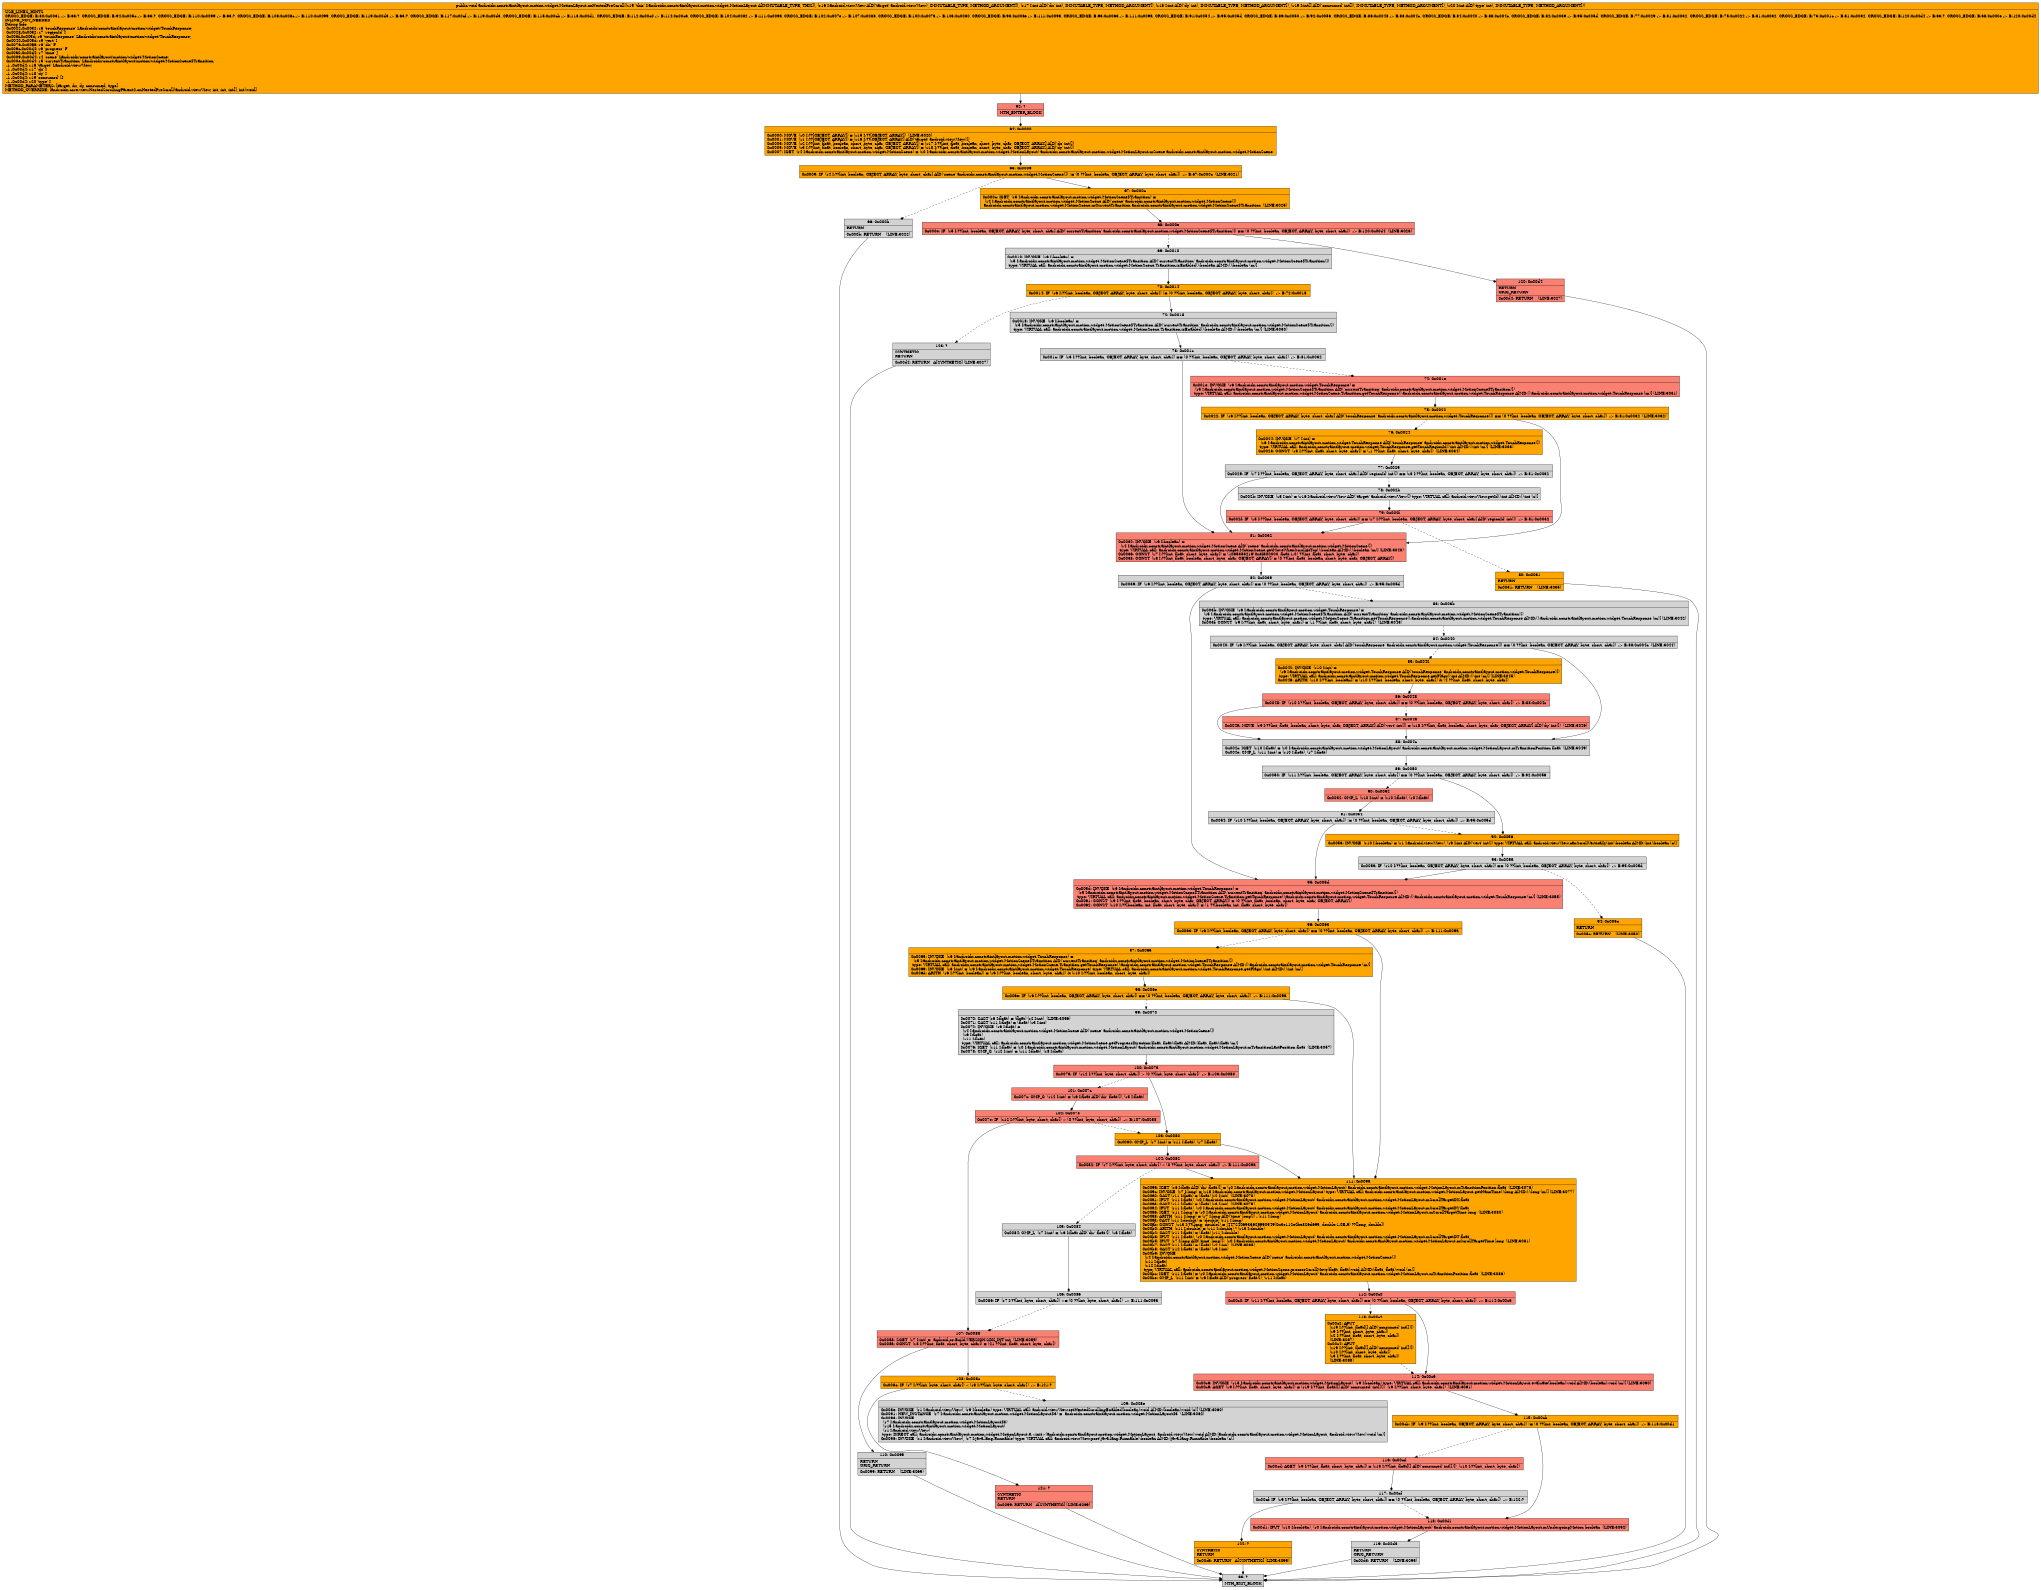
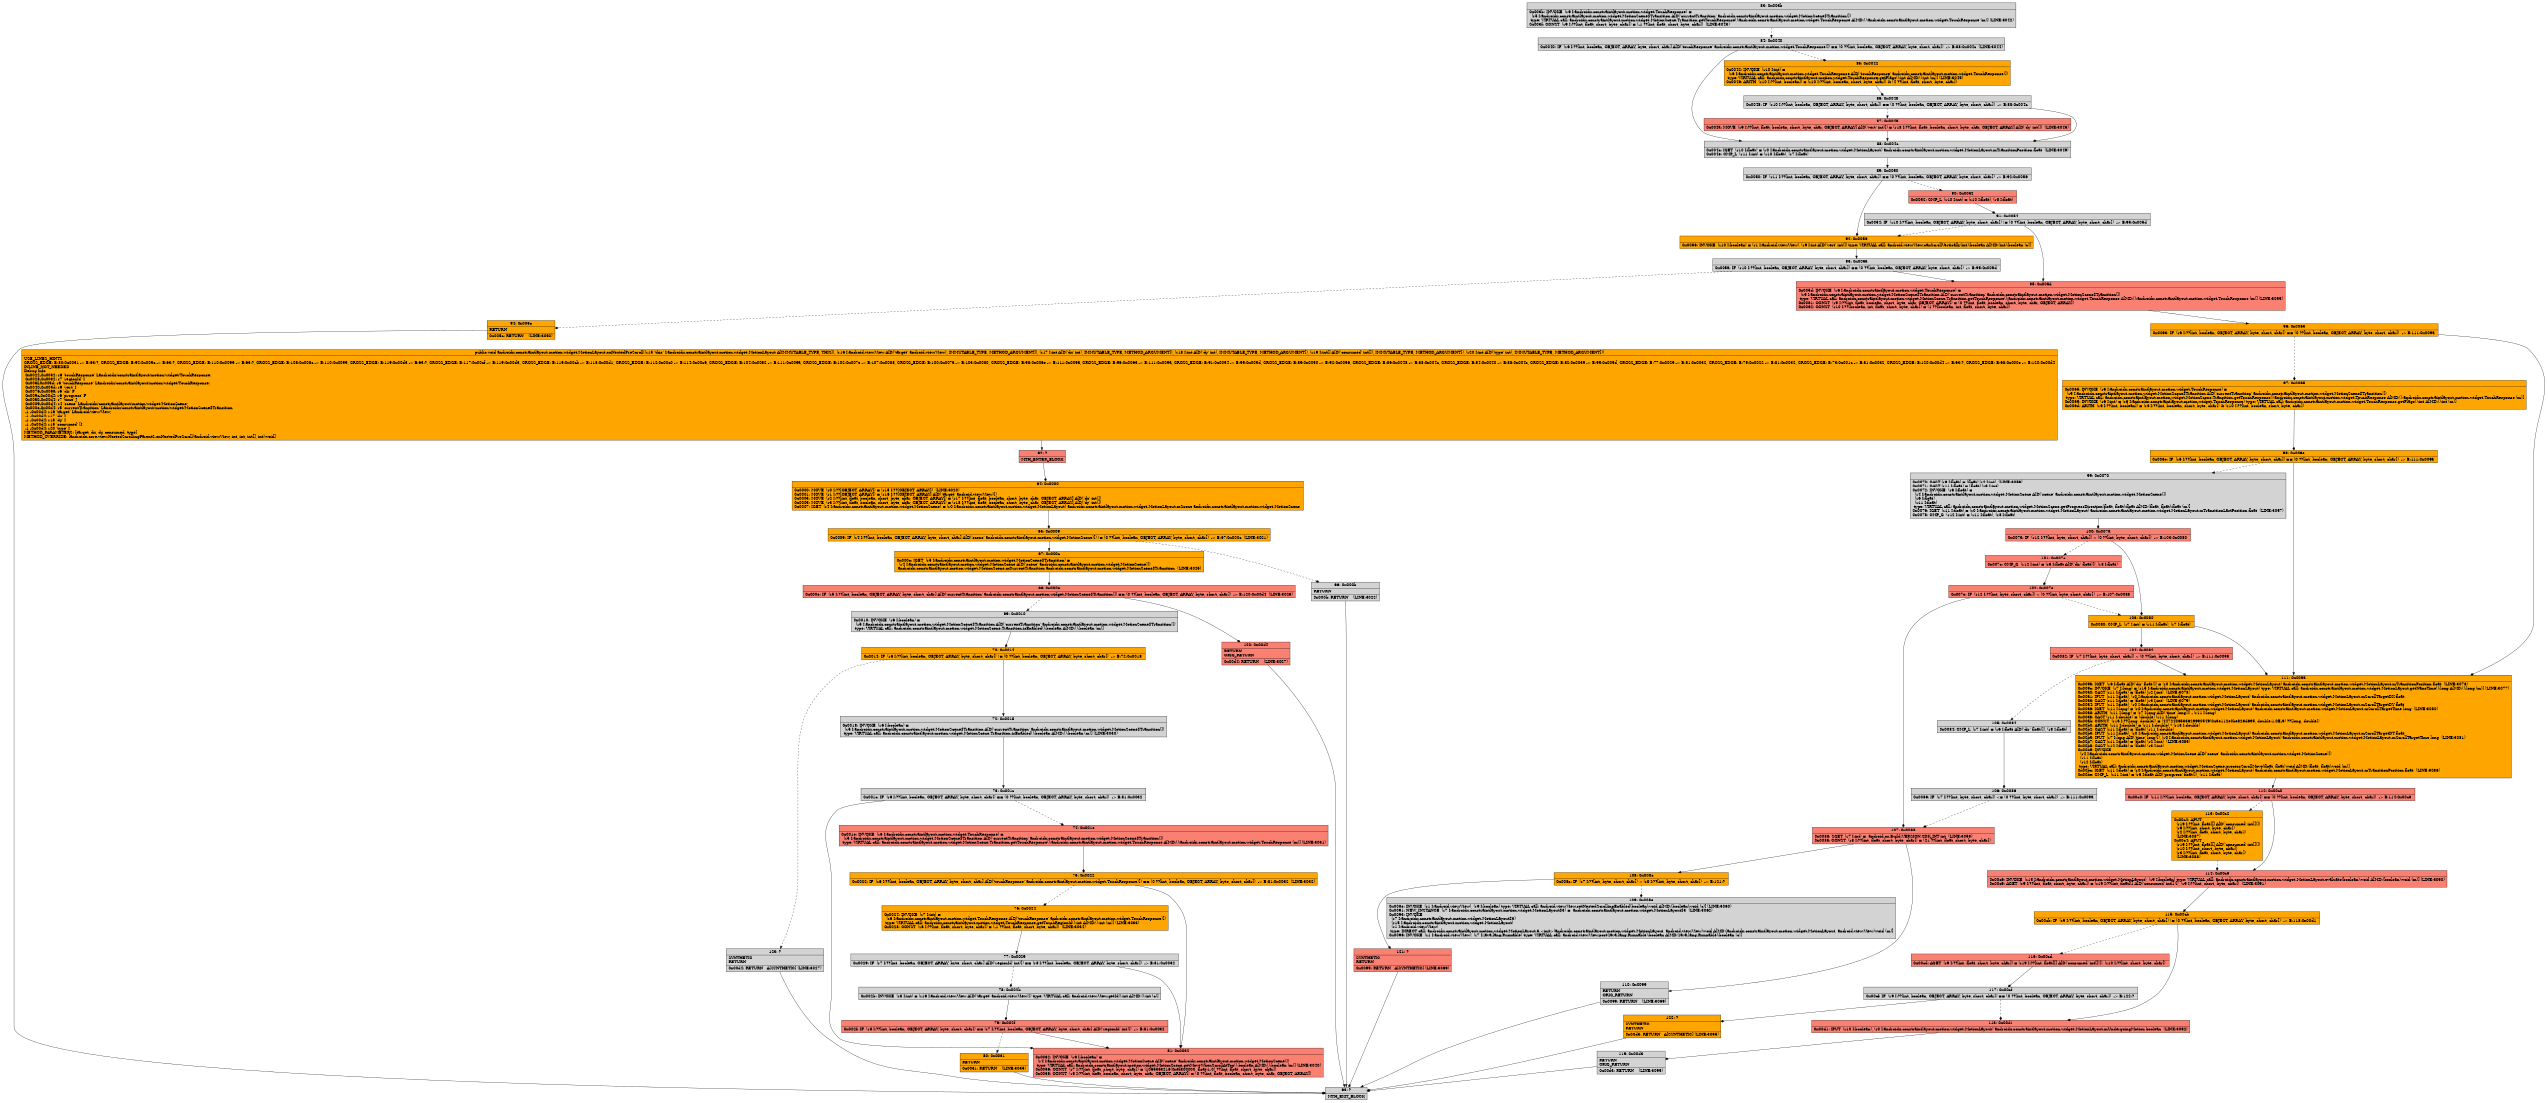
node "82: 0x0039": removed
node "86: 0x0048": fillcolor salmon -> lightgrey
